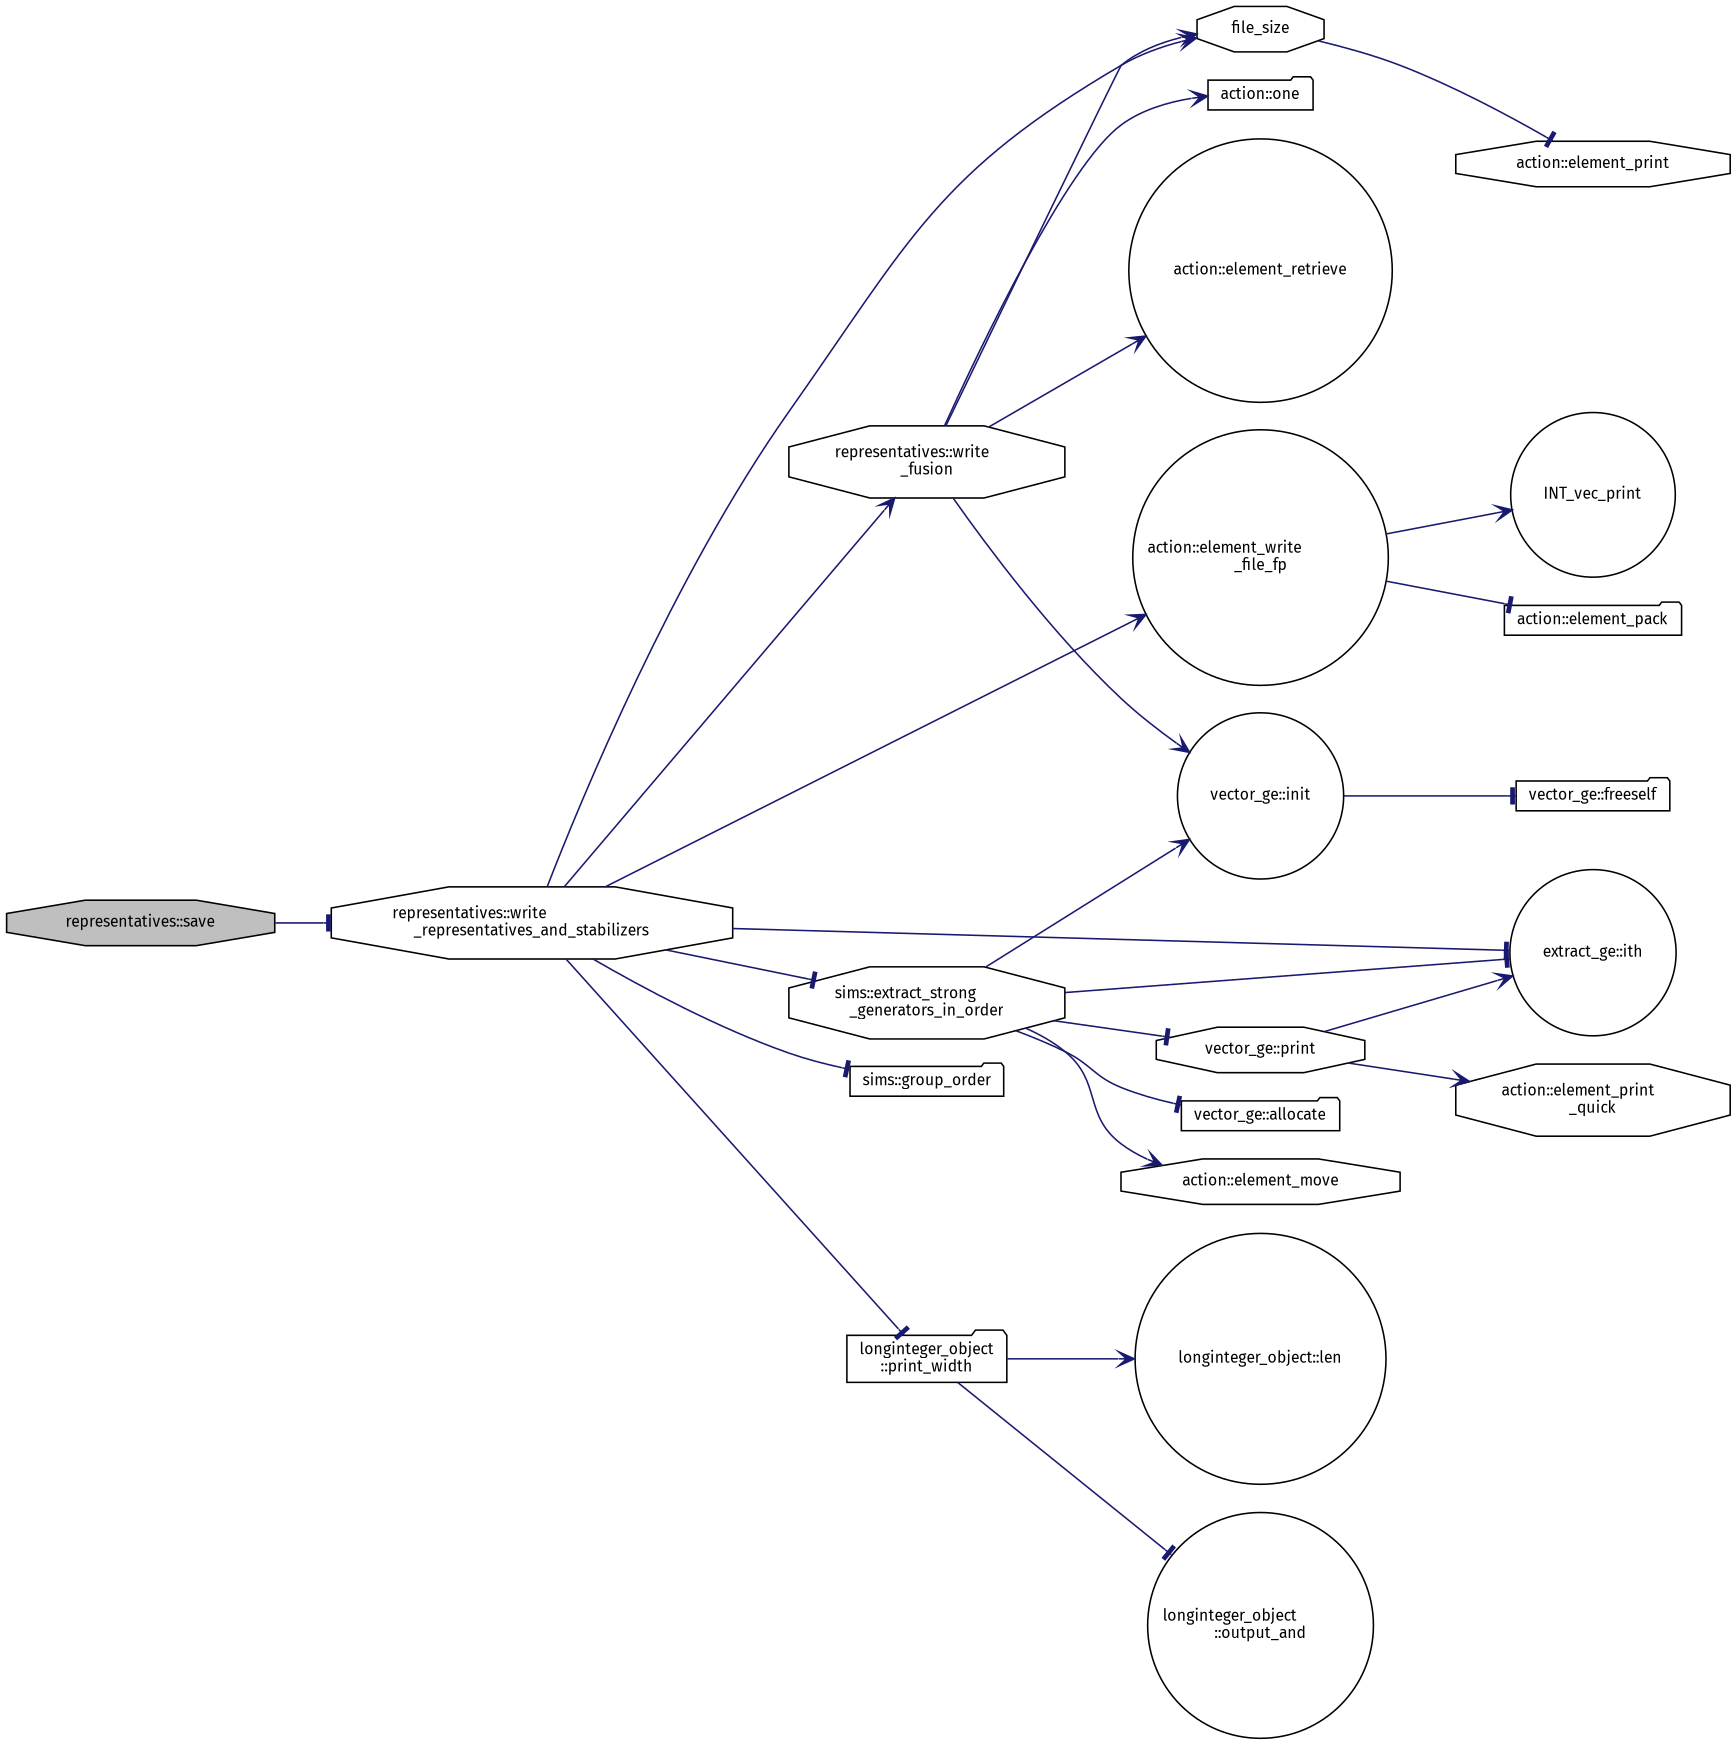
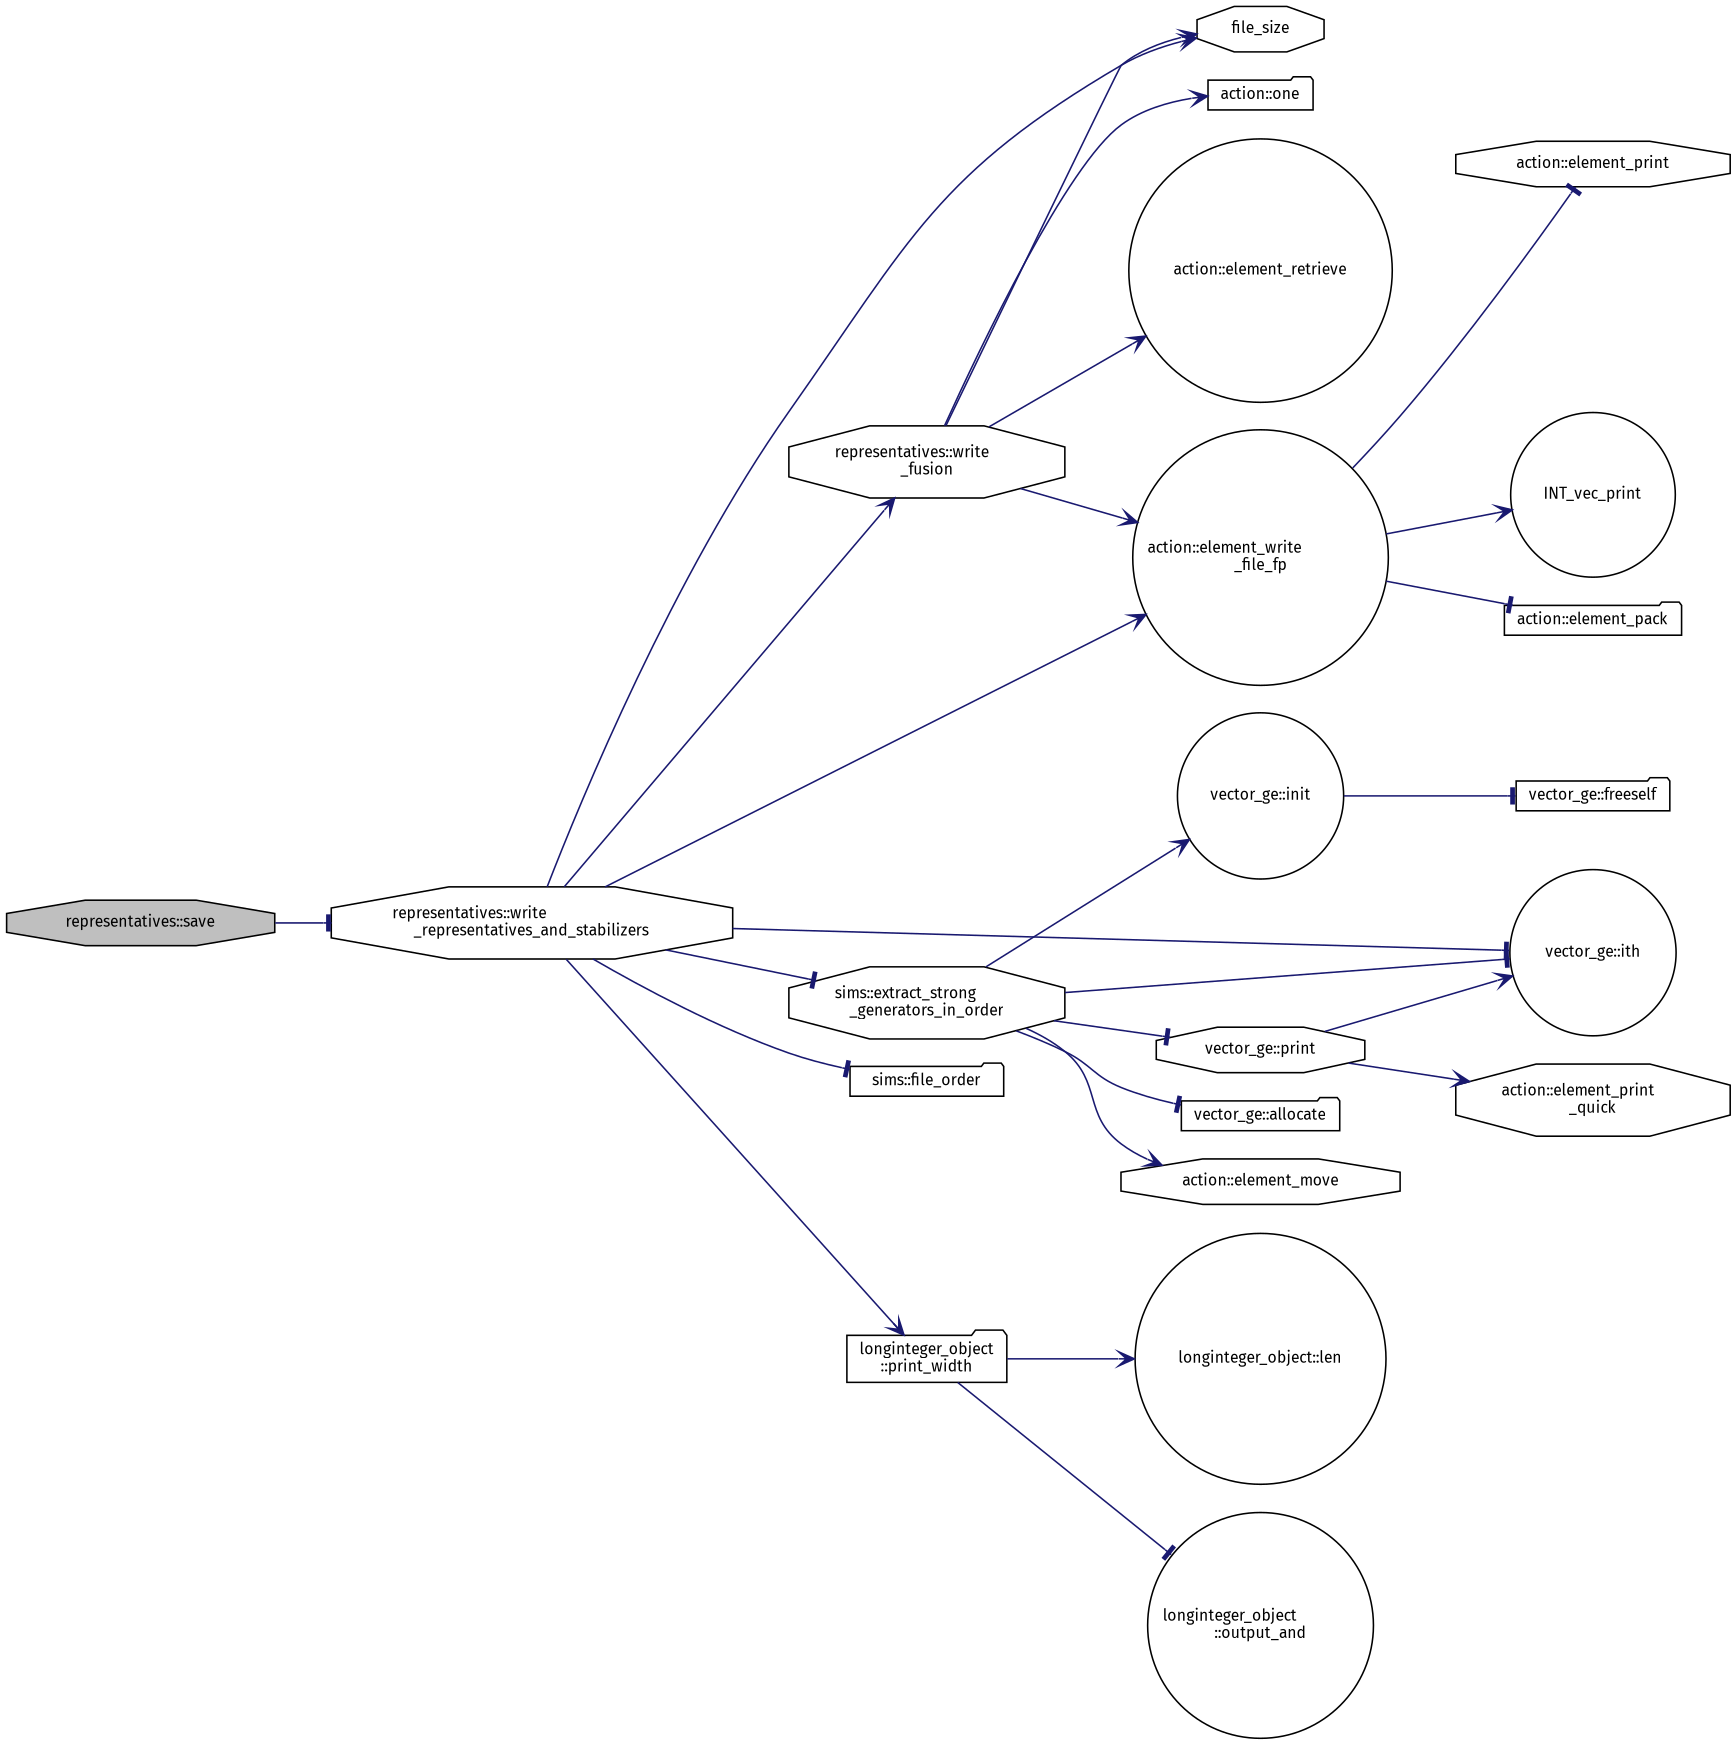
edge "file_size" -> "action::element_print": now "action::element_write _file_fp" -> "action::element_print"
edge "representatives::write _fusion" -> "vector_ge::init": now "representatives::write _fusion" -> "action::element_write _file_fp"
node "extract_ge::ith": label "extract_ge::ith" -> "vector_ge::ith"
node "sims::group_order": label "sims::group_order" -> "sims::file_order"
edge "representatives::write _representatives_and_stabilizers" -> "longinteger_object ::print_width": arrowhead tee -> vee
